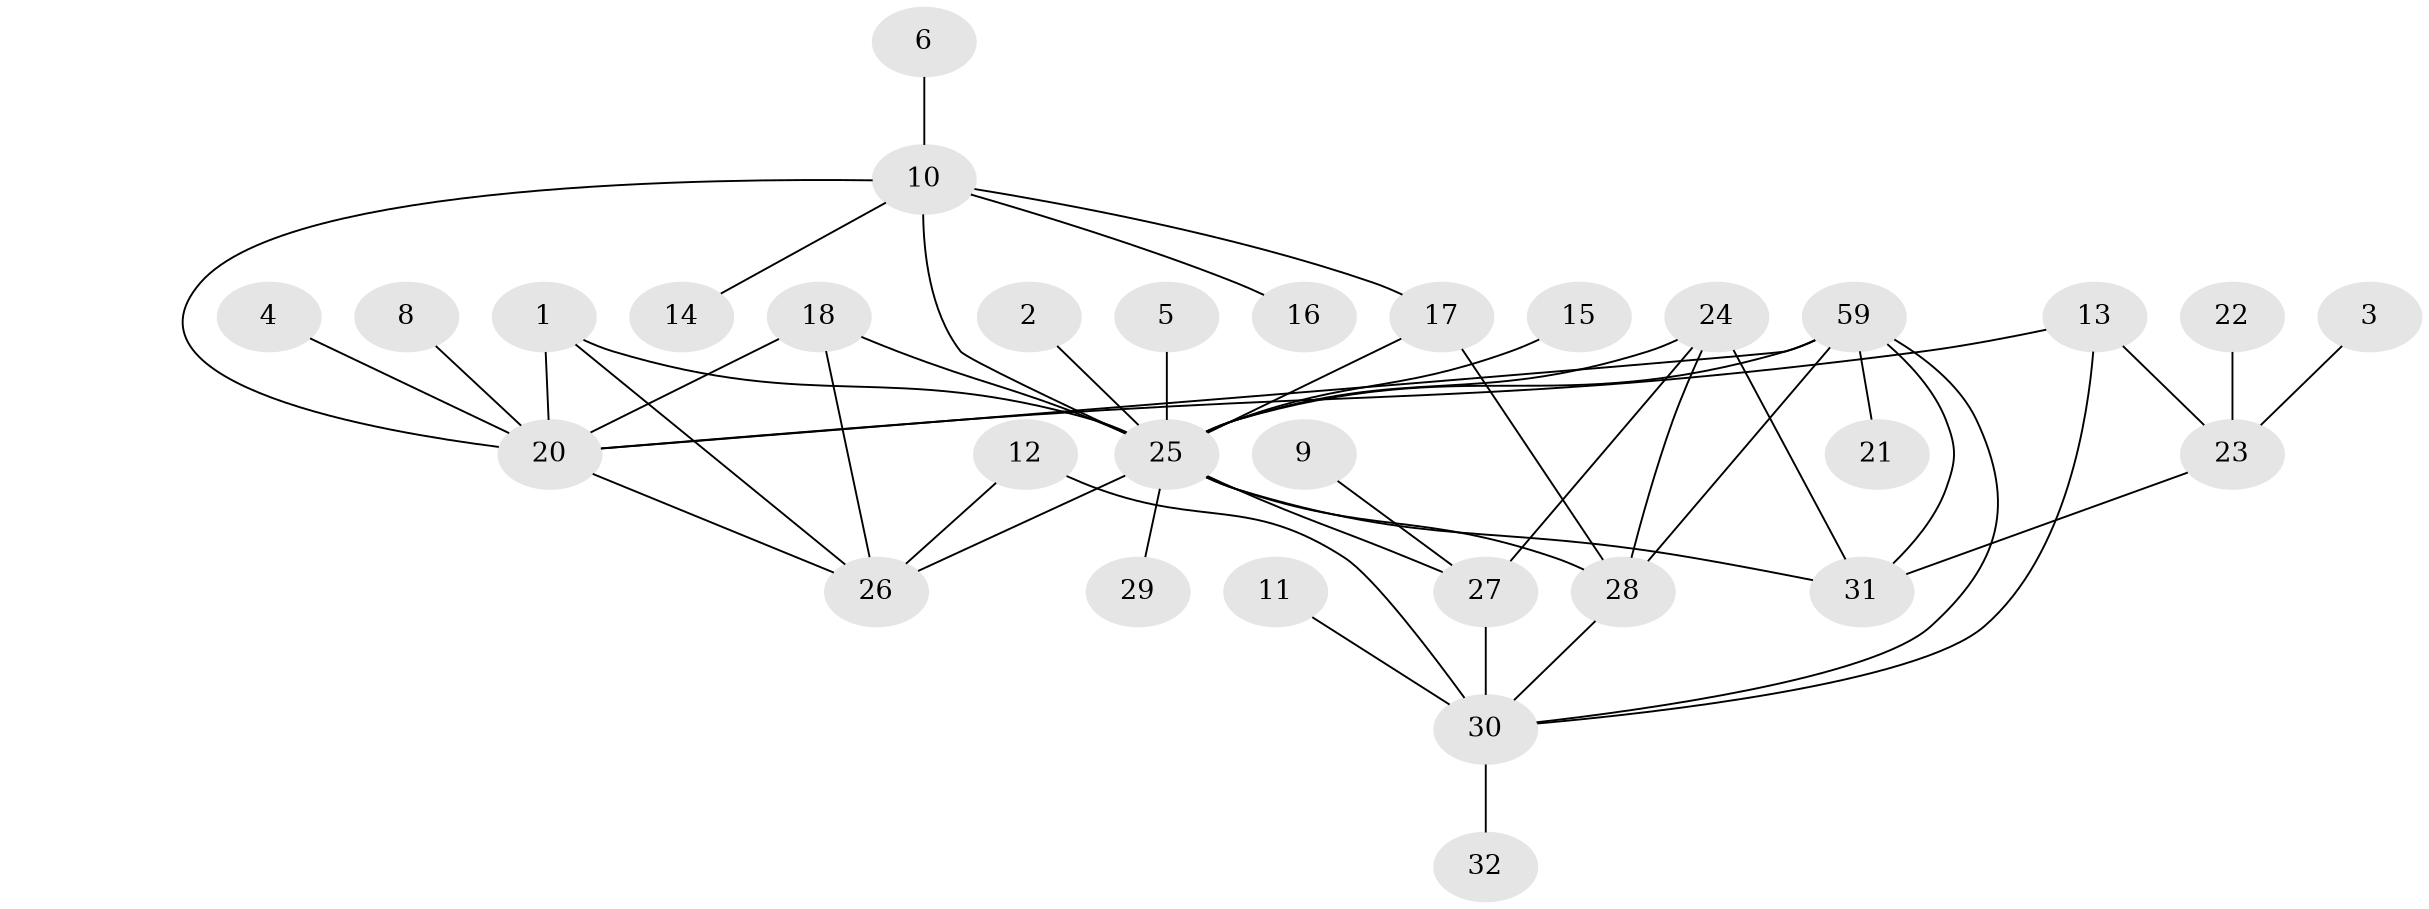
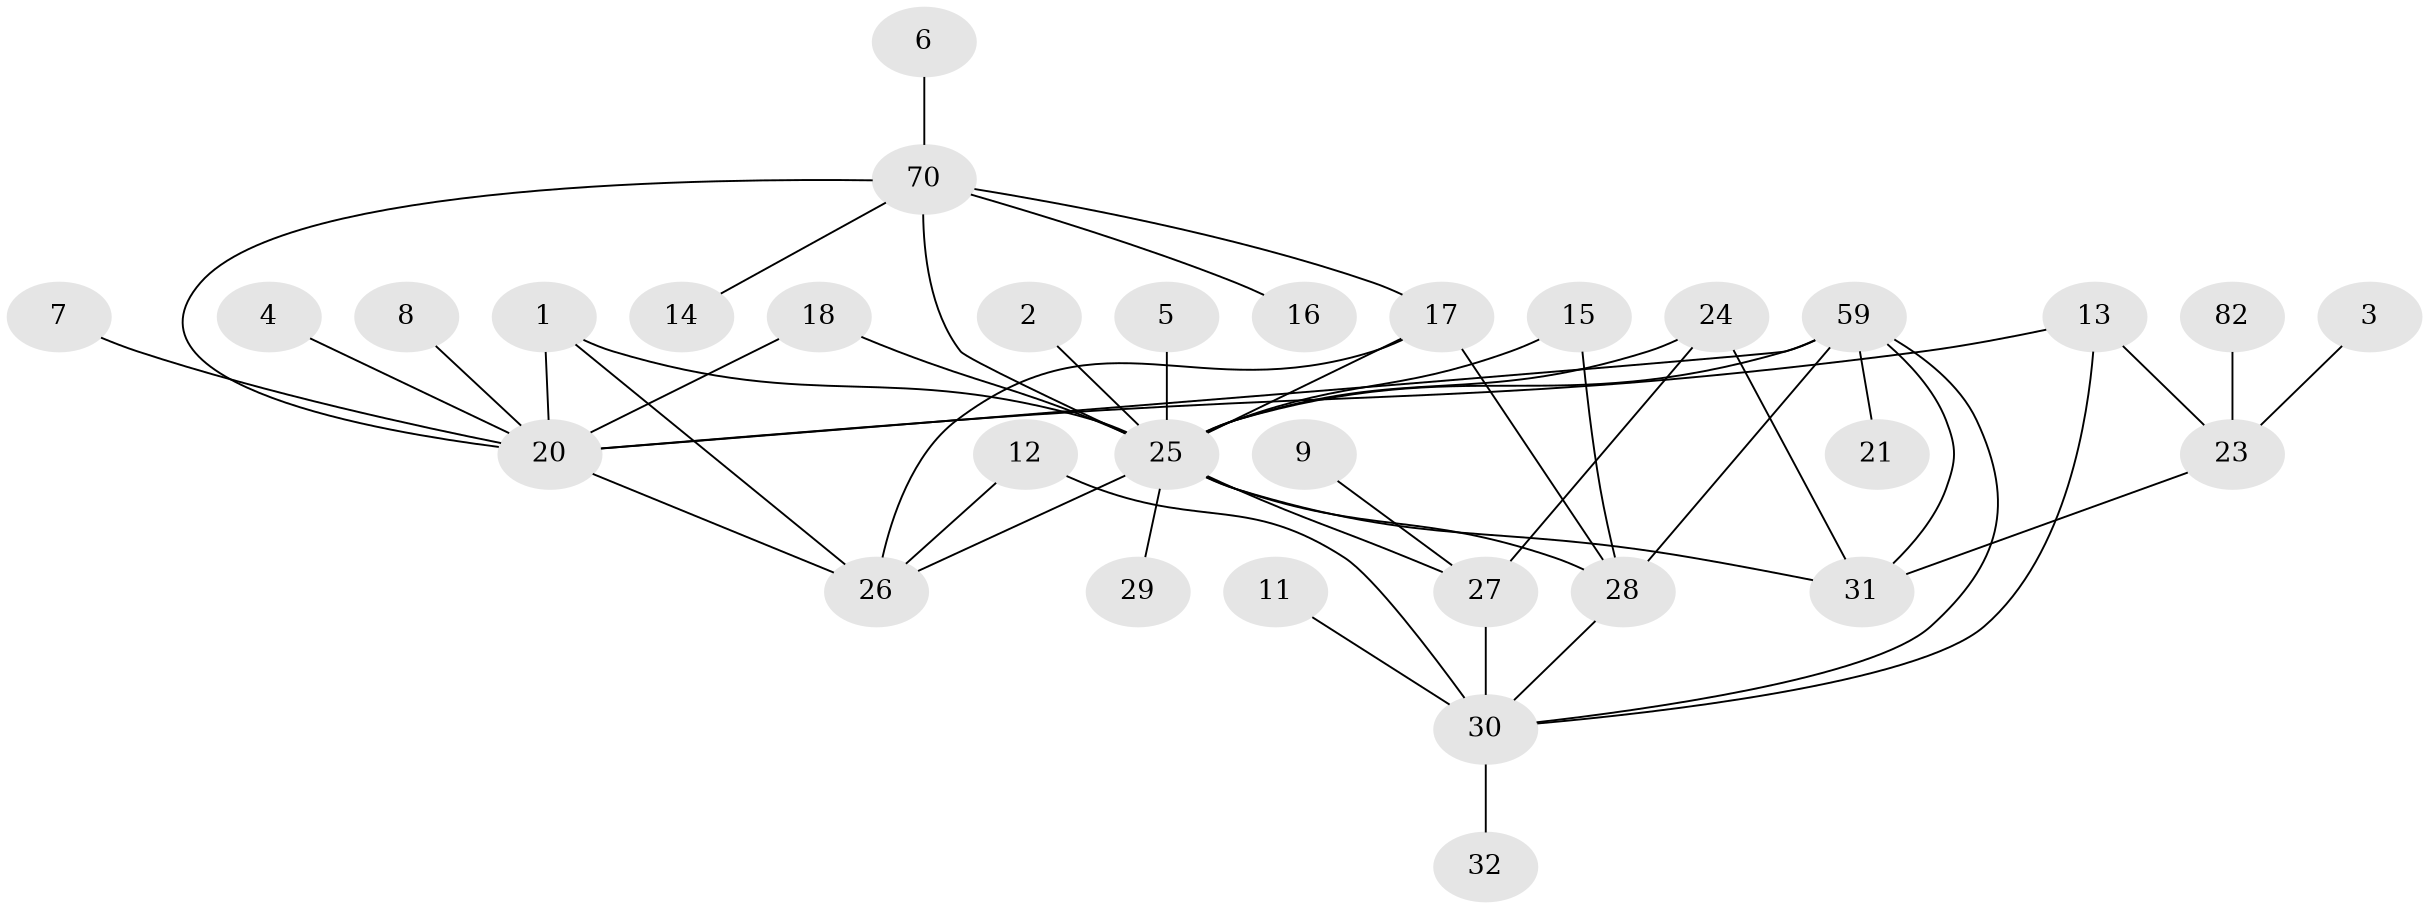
node "10": label "10" -> "70"
node "7": added
node "22": label "22" -> "82"
edge "24" -- "28": now "15" -- "28"
edge "18" -- "26": now "17" -- "26"
